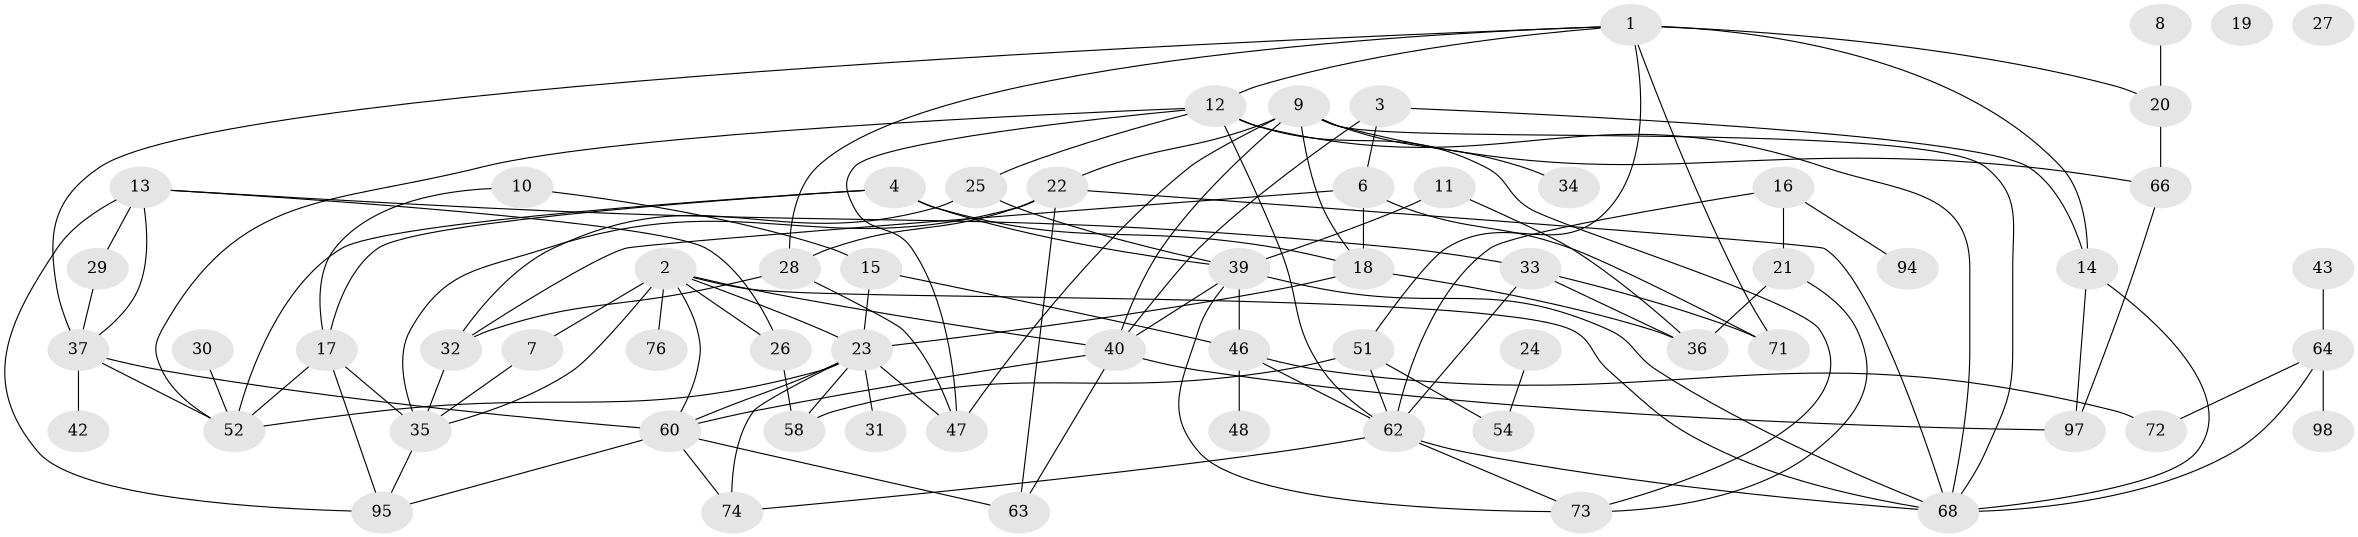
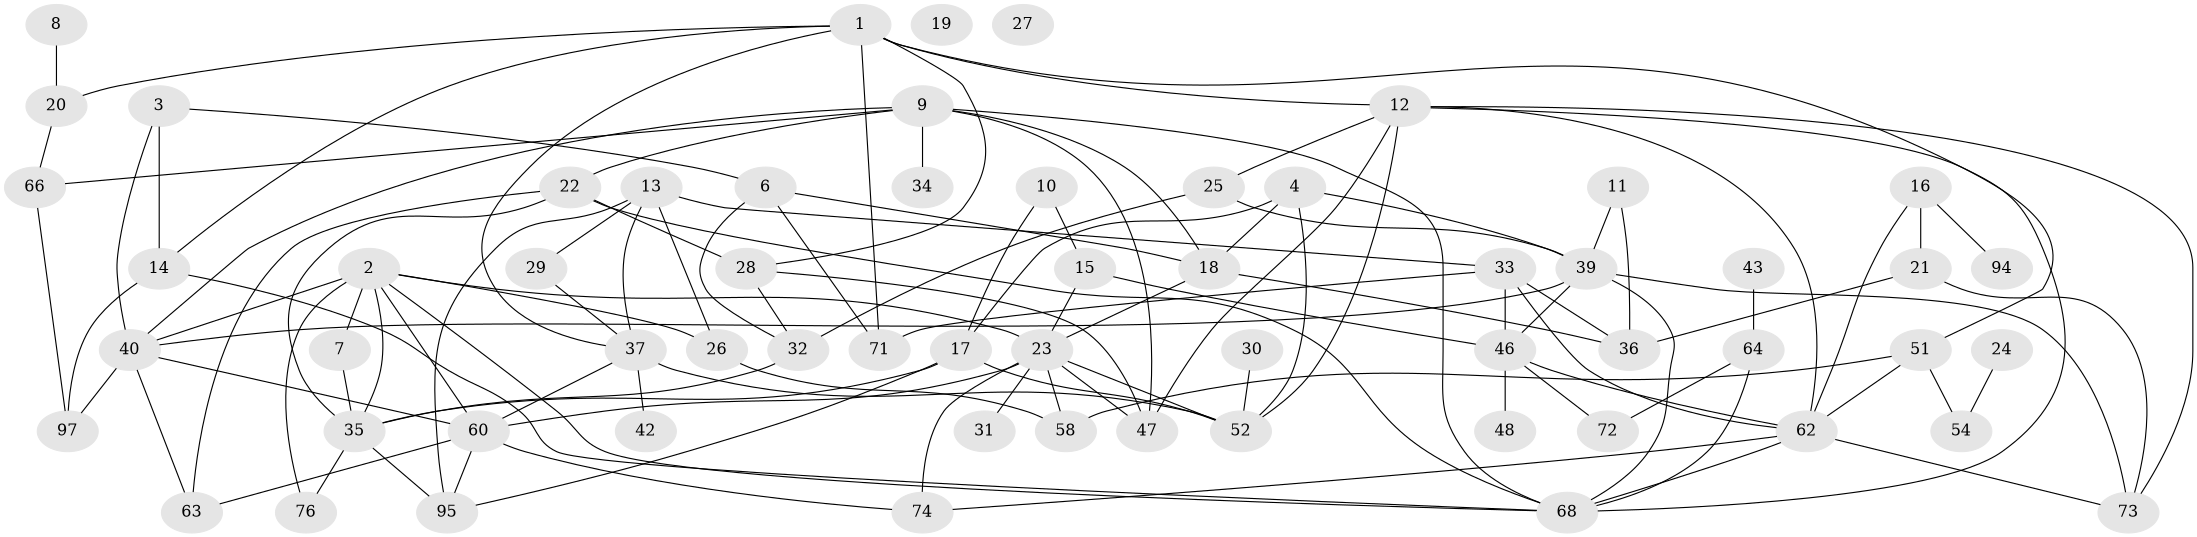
edge "33" -- "46": added
node "98": removed
edge "35" -- "76": added
